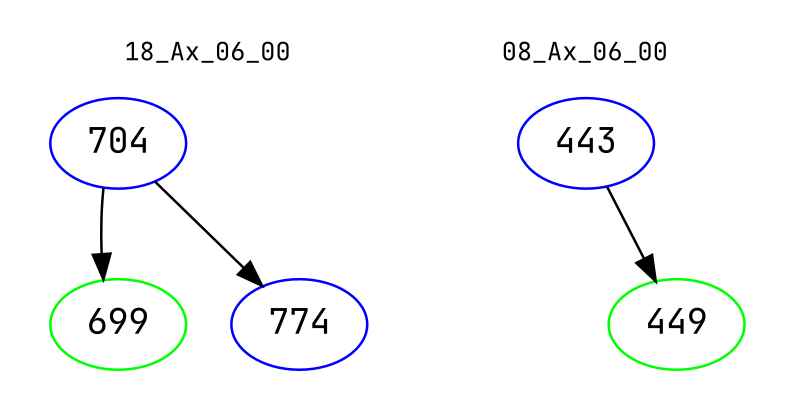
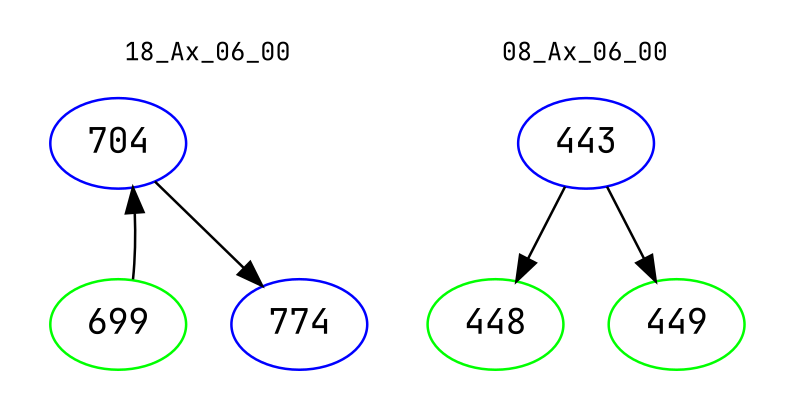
edge "704" -> "699": reversed
node "448": added
